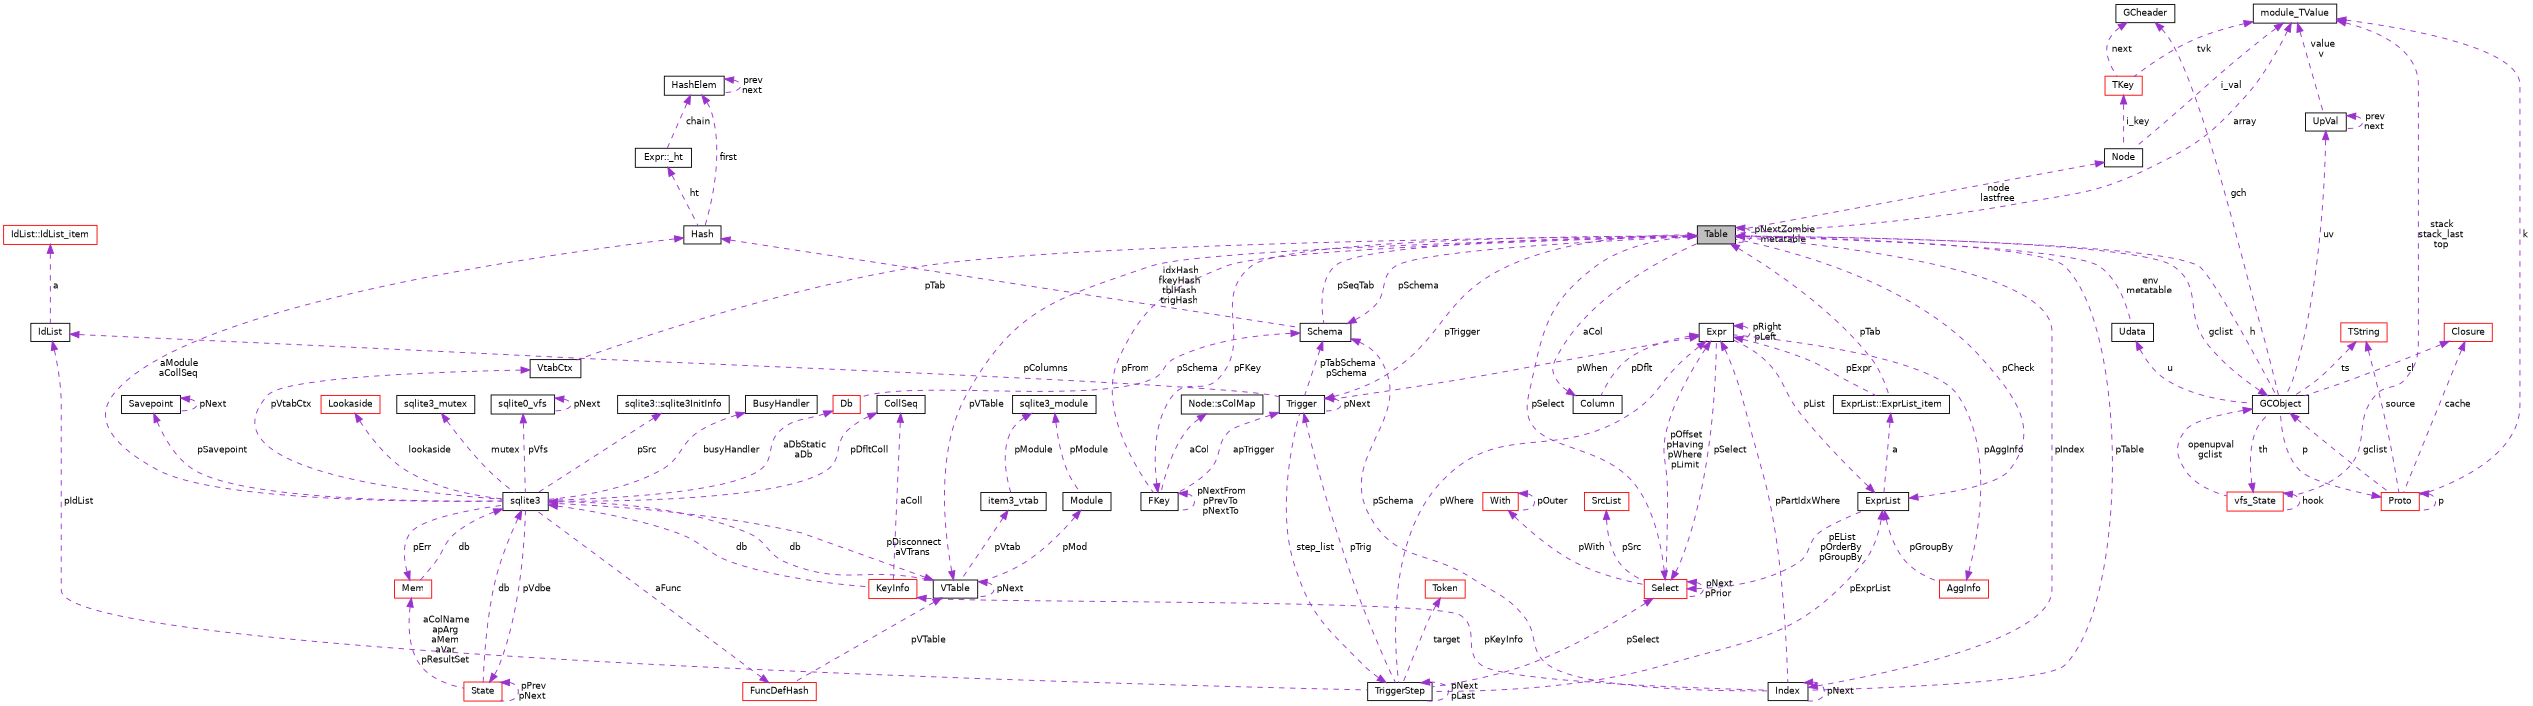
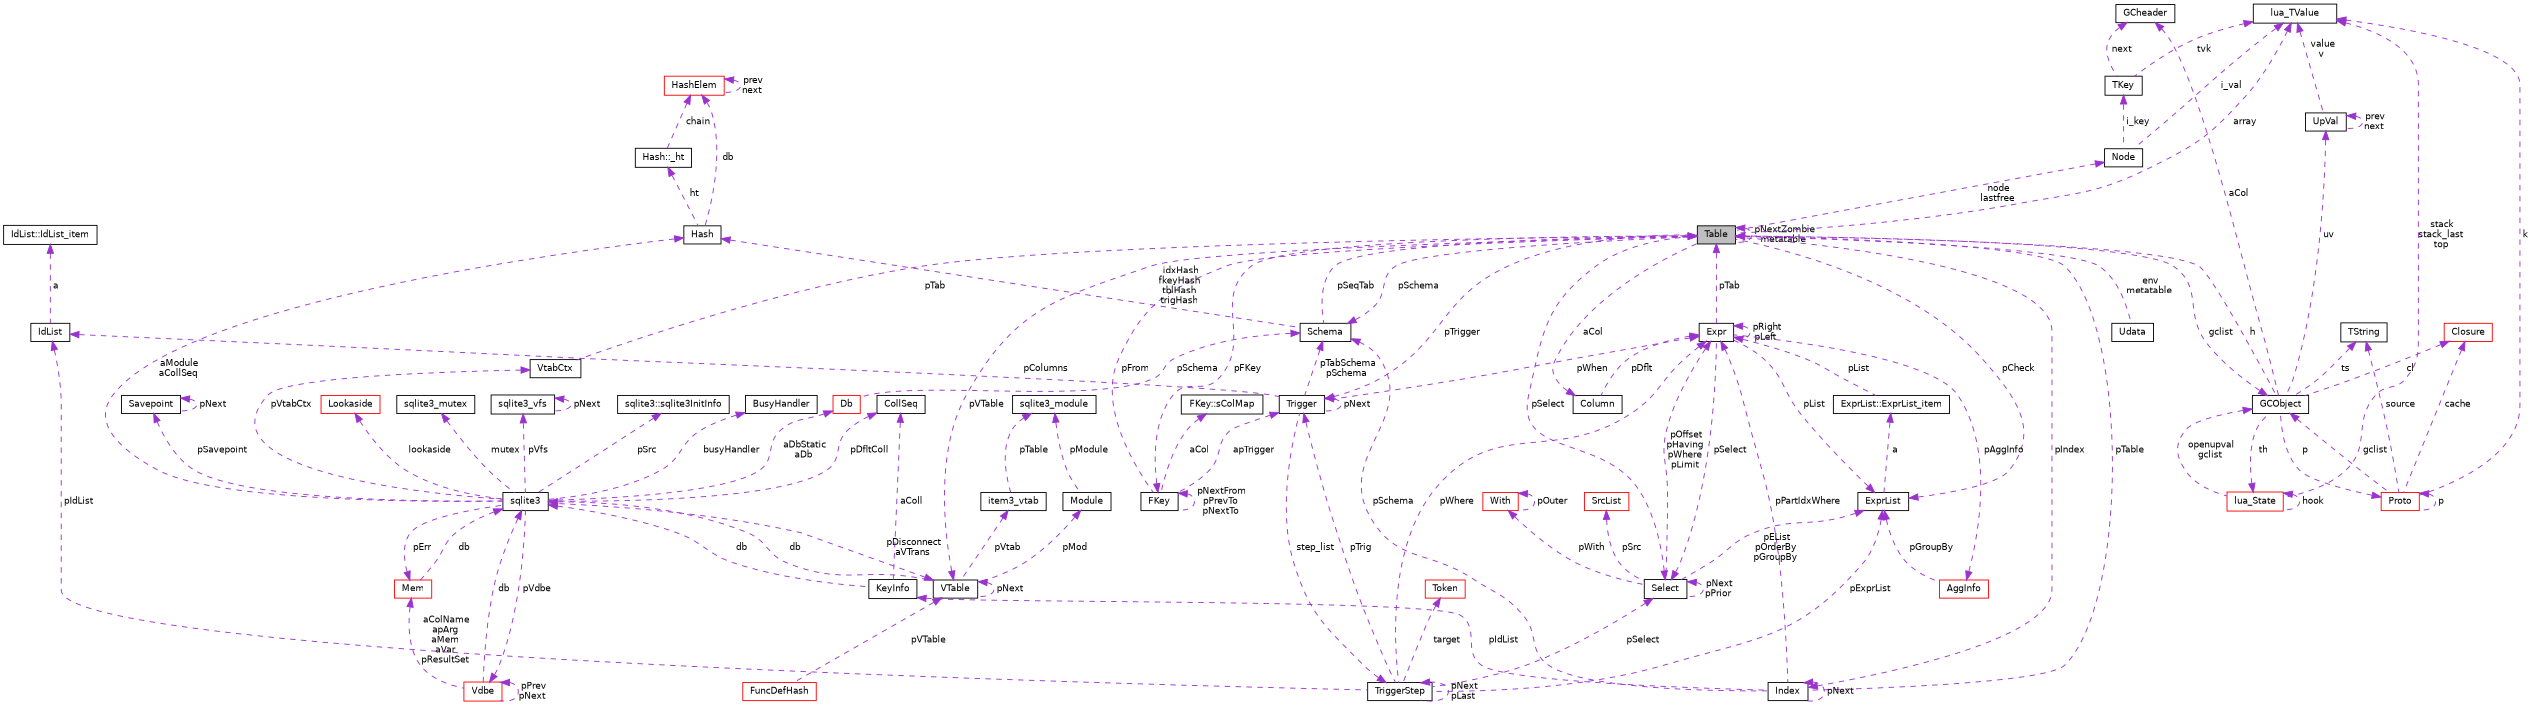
node "module_TValue": label "module_TValue" -> "lua_TValue"
node "HashElem": color black -> red
node "TKey": color red -> black
node "Expr::_ht": label "Expr::_ht" -> "Hash::_ht"
edge "Hash" -> "HashElem": label " first" -> " db"
edge "GCObject" -> "GCheader": label " gch" -> " aCol"
node "IdList::IdList_item": color red -> black
edge "ExprList::ExprList_item" -> "Table": now "Expr" -> "Table"
node "TString": color red -> black
edge "ExprList::ExprList_item" -> "Expr": label " pExpr" -> " pList"
edge "GCObject" -> "Udata": removed, label "u"
node "sqlite0_vfs": label "sqlite0_vfs" -> "sqlite3_vfs"
node "Node::sColMap": label "Node::sColMap" -> "FKey::sColMap"
edge "item3_vtab" -> "sqlite3_module": label " pModule" -> " pTable"
node "vfs_State": label "vfs_State" -> "lua_State"
edge "ExprList" -> "Select": reversed
node "KeyInfo": color red -> black
node "Select": color red -> black
edge "sqlite3" -> "FuncDefHash": removed, label "aFunc"
edge "Index" -> "KeyInfo": label " pKeyInfo" -> " pIdList"
node "State": label "State" -> "Vdbe"
